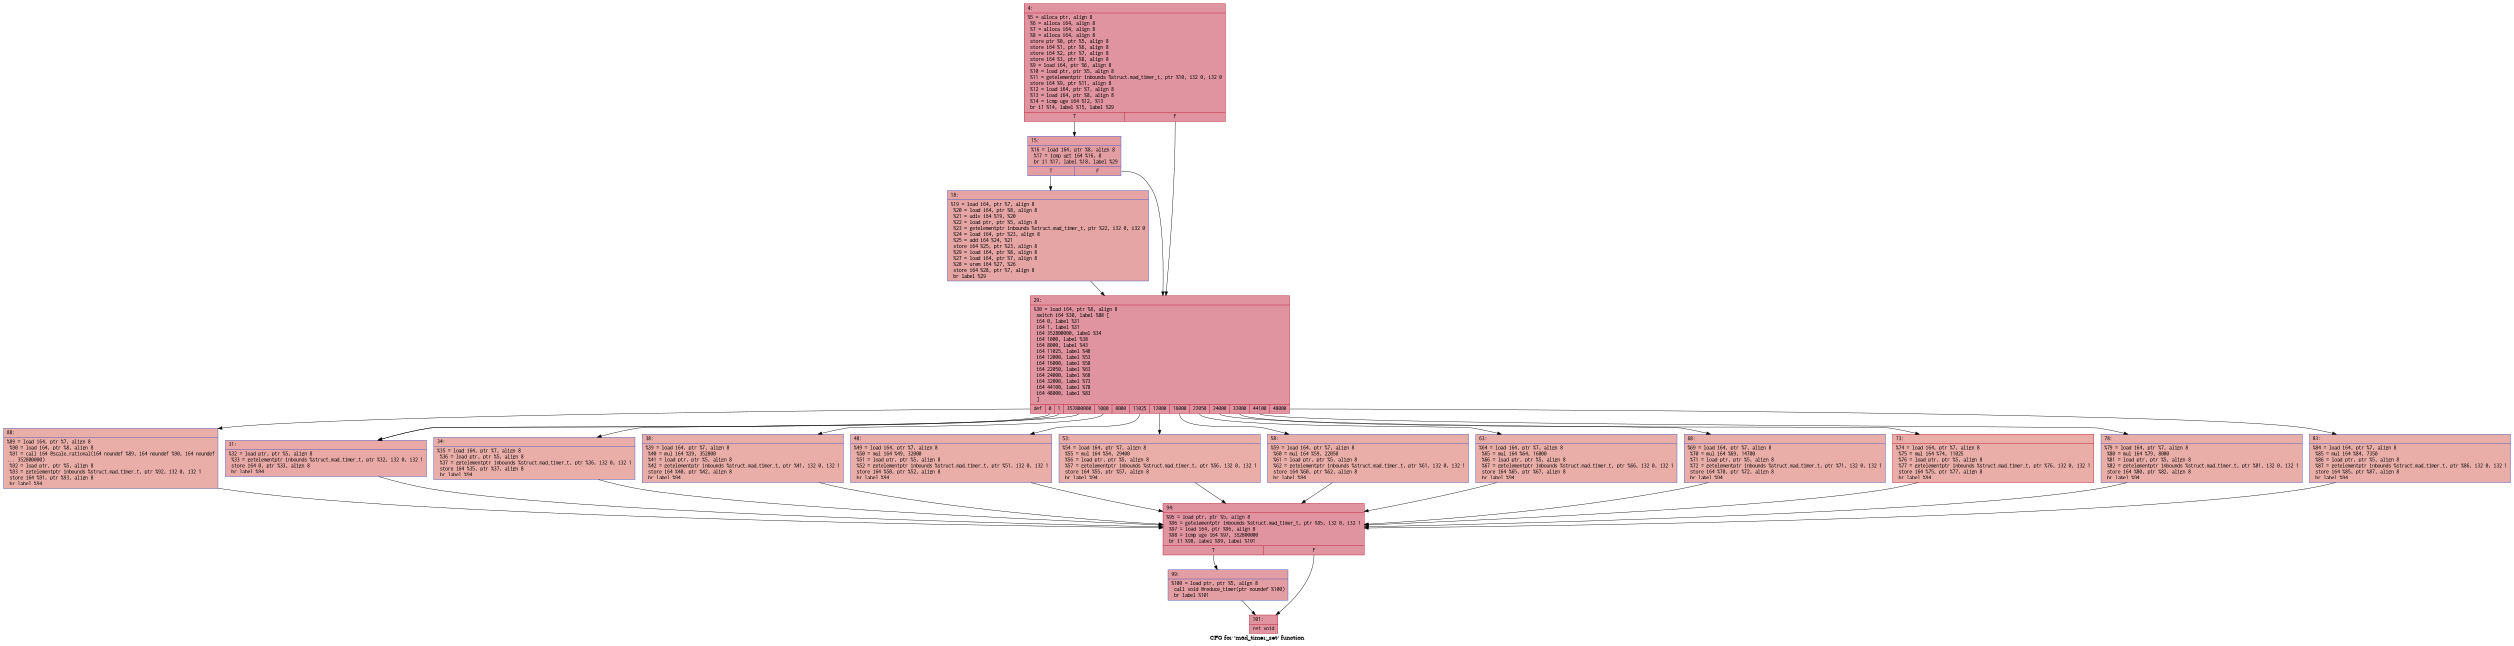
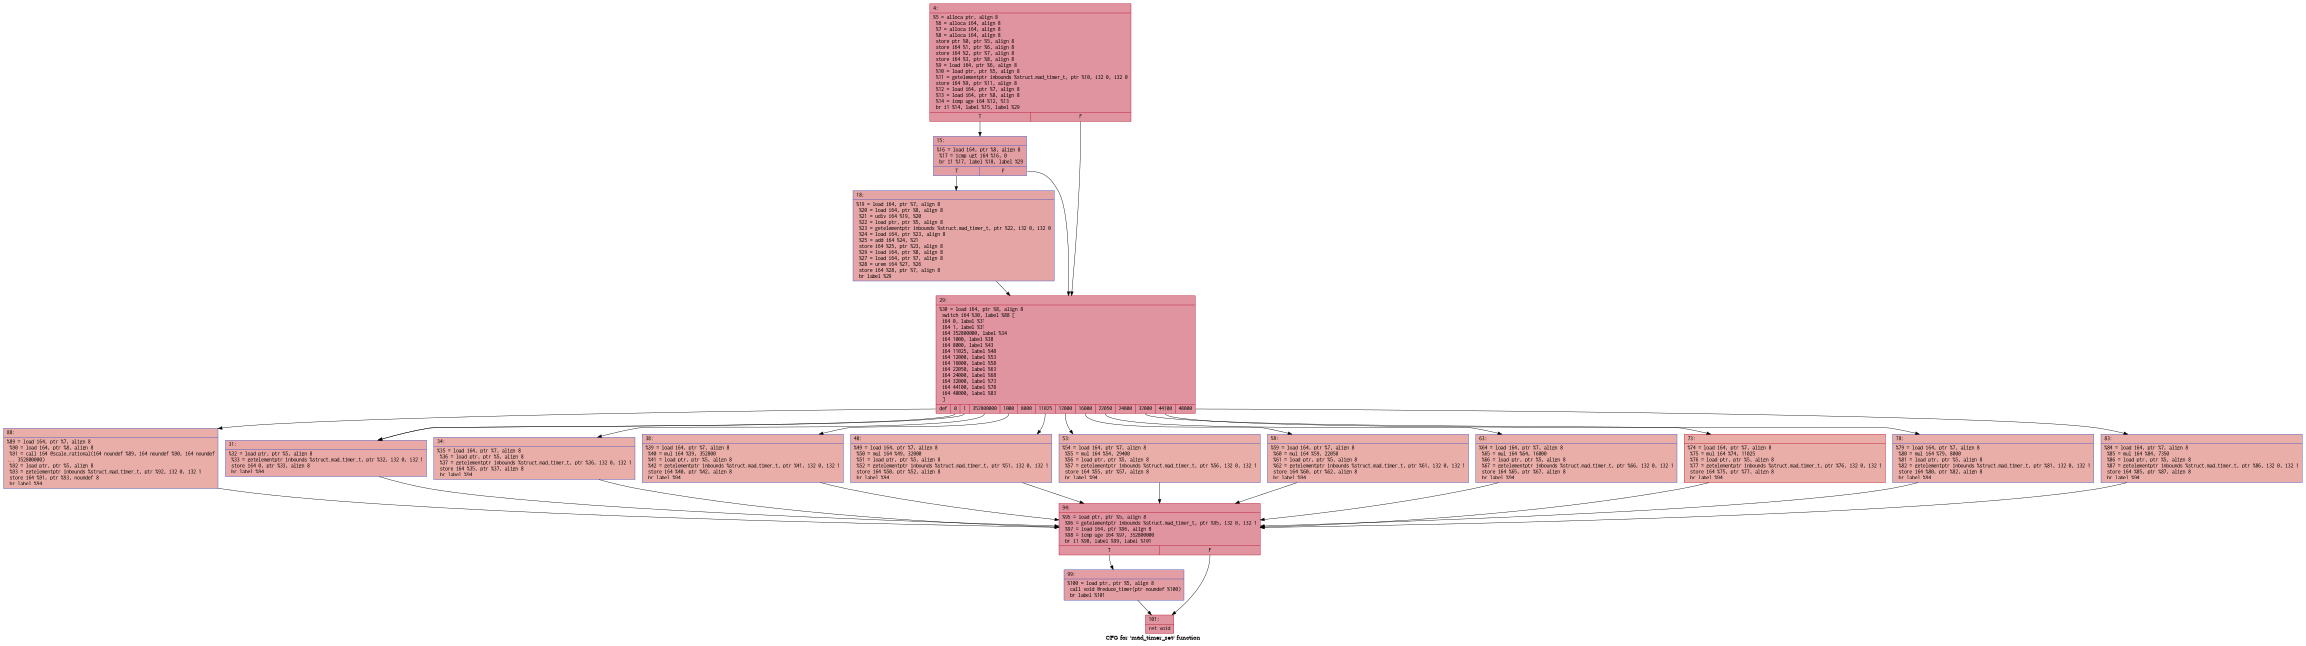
node "68:": removed
node "88:": text "store i64 %91, ptr %93, align 8" -> "store i64 %91, ptr %93, noundef 8"
